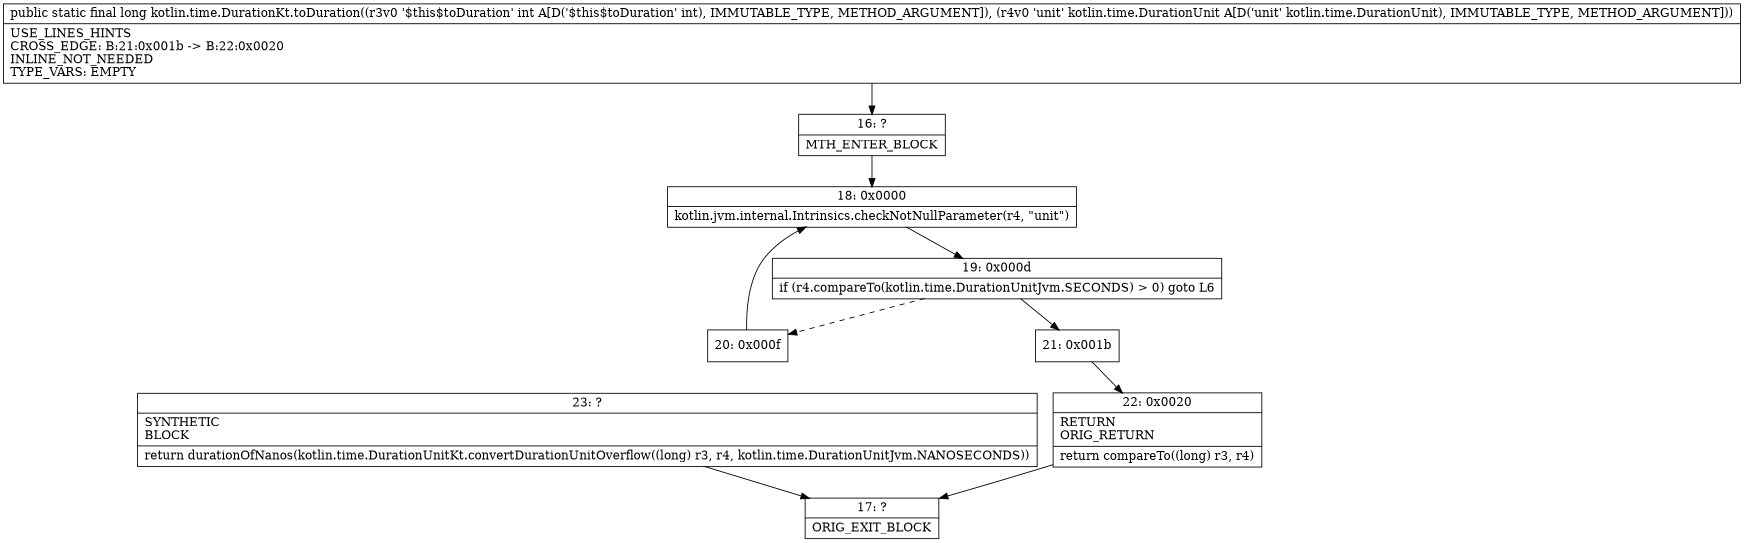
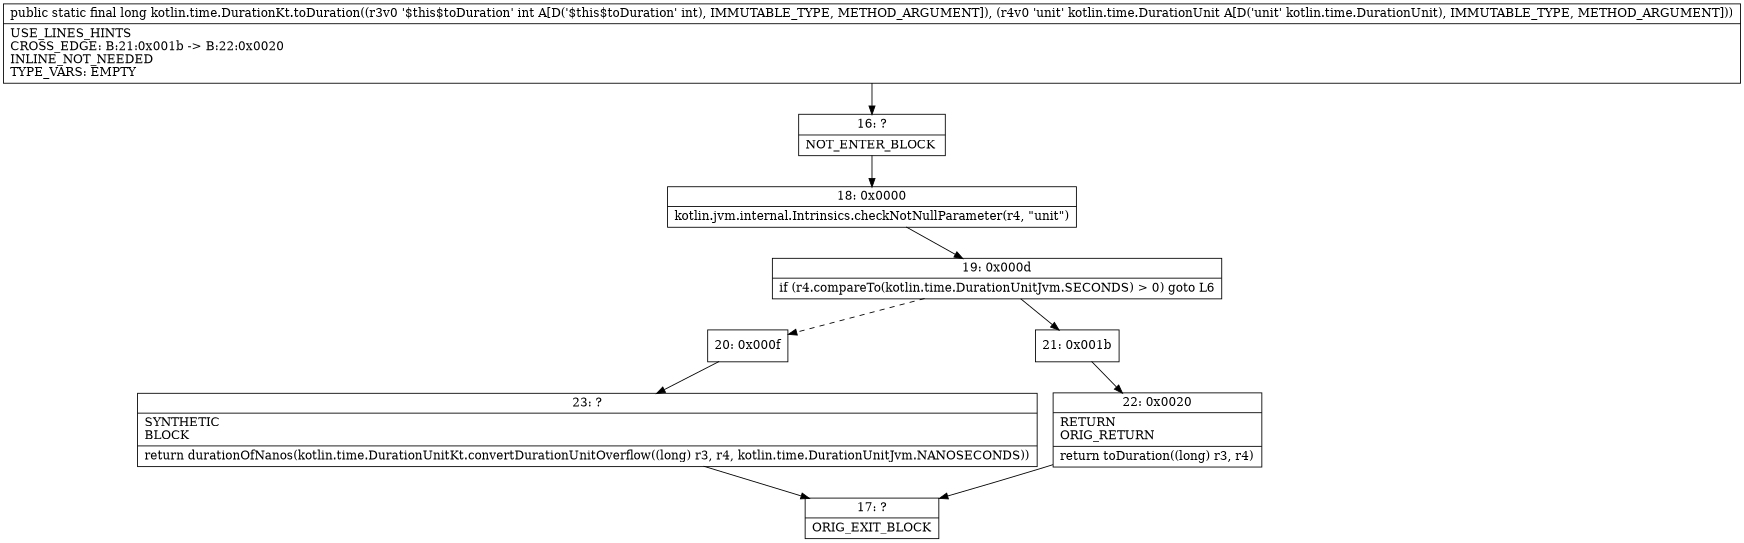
node "16: ?": text "MTH_ENTER_BLOCK" -> "NOT_ENTER_BLOCK"
edge "20: 0x000f" -> "18: 0x0000": now "20: 0x000f" -> "23: ?"
node "22: 0x0020": text "return compareTo((long) r3, r4)" -> "return toDuration((long) r3, r4)"
